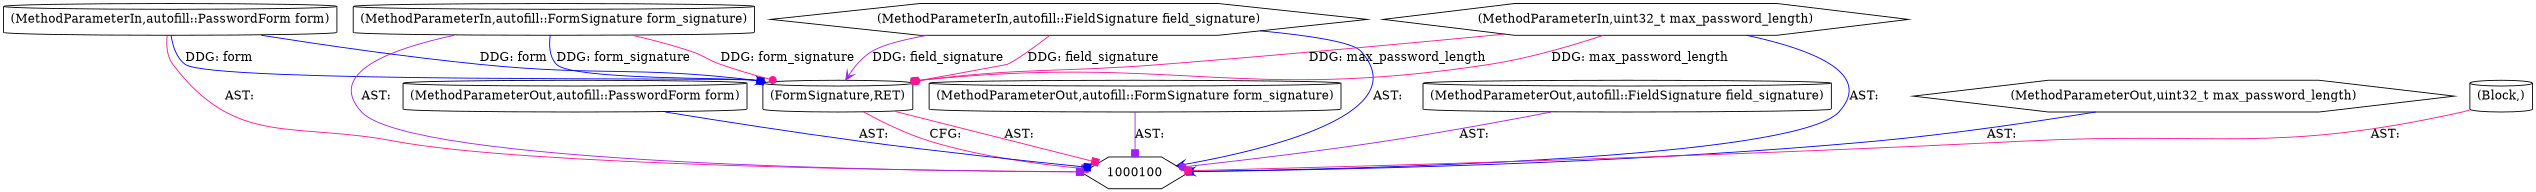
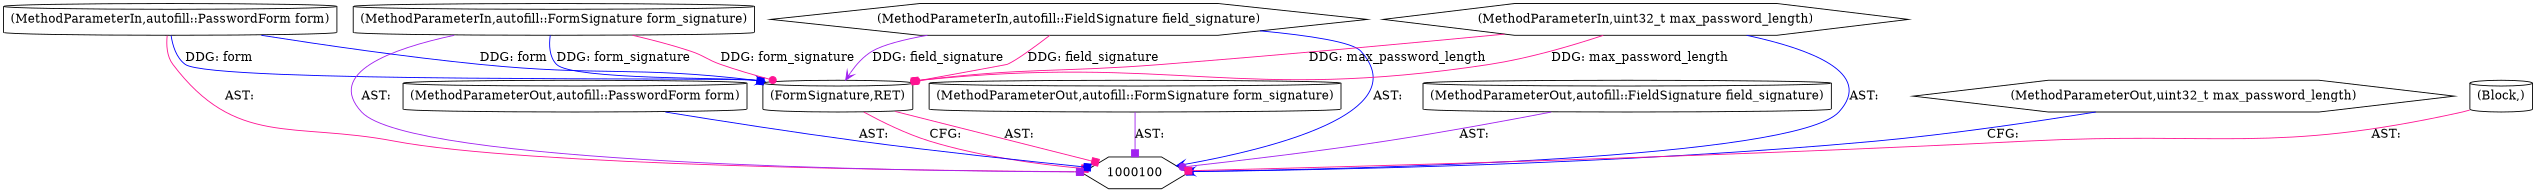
edge "(MethodParameterOut,uint32_t max_password_length)" -> "1000100": label "AST: " -> "CFG: "
